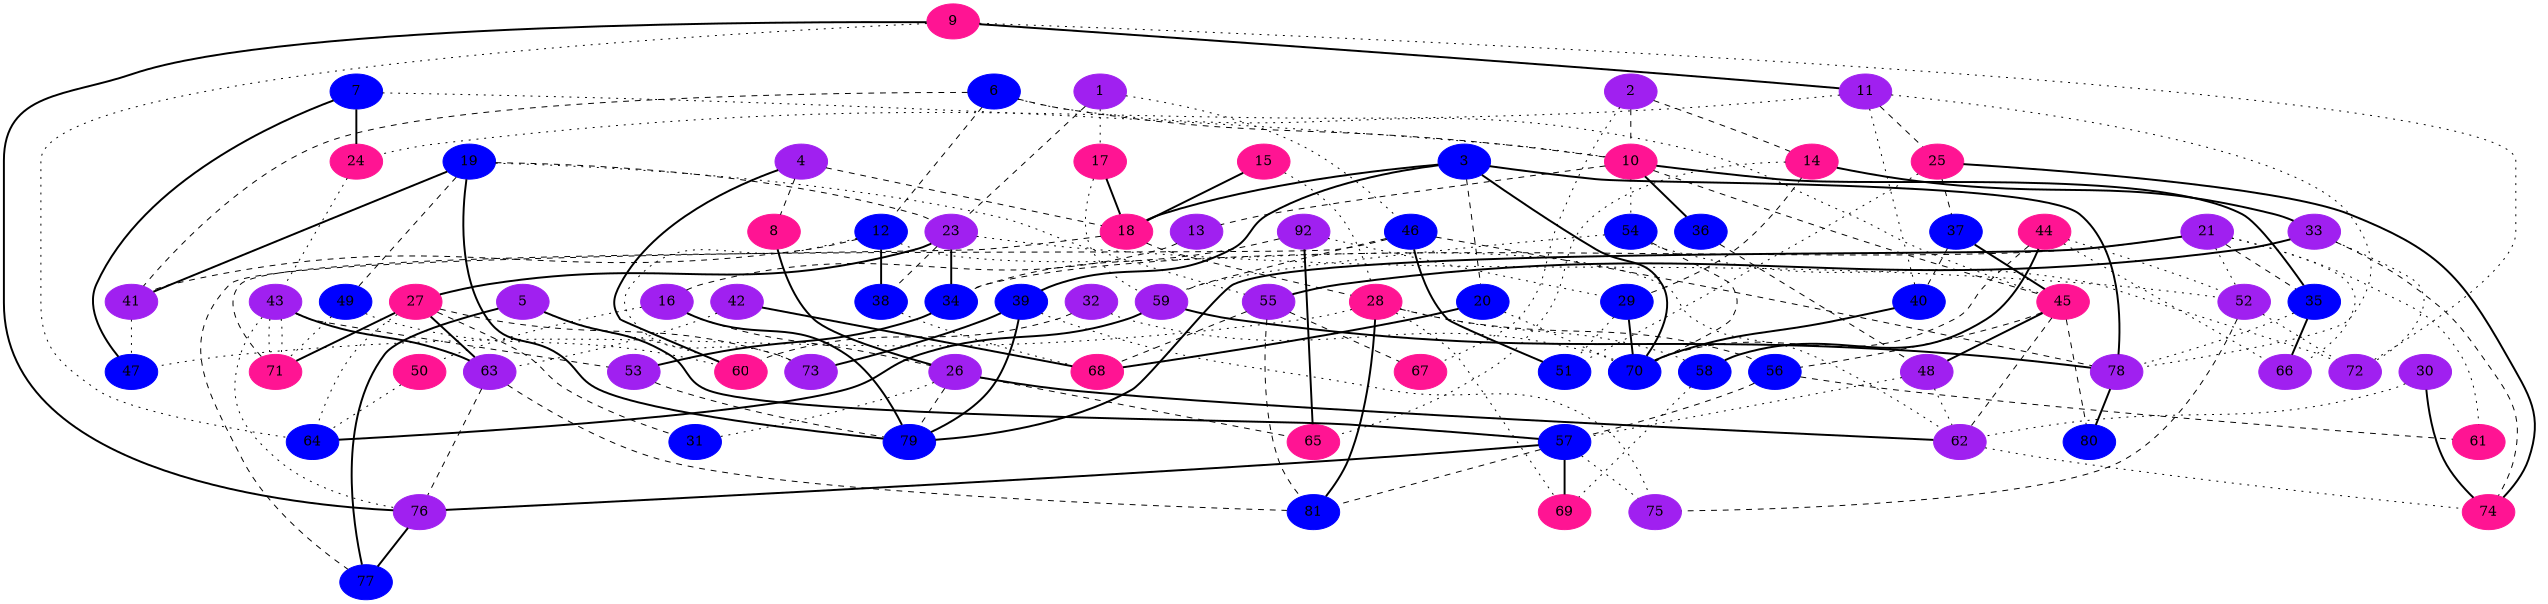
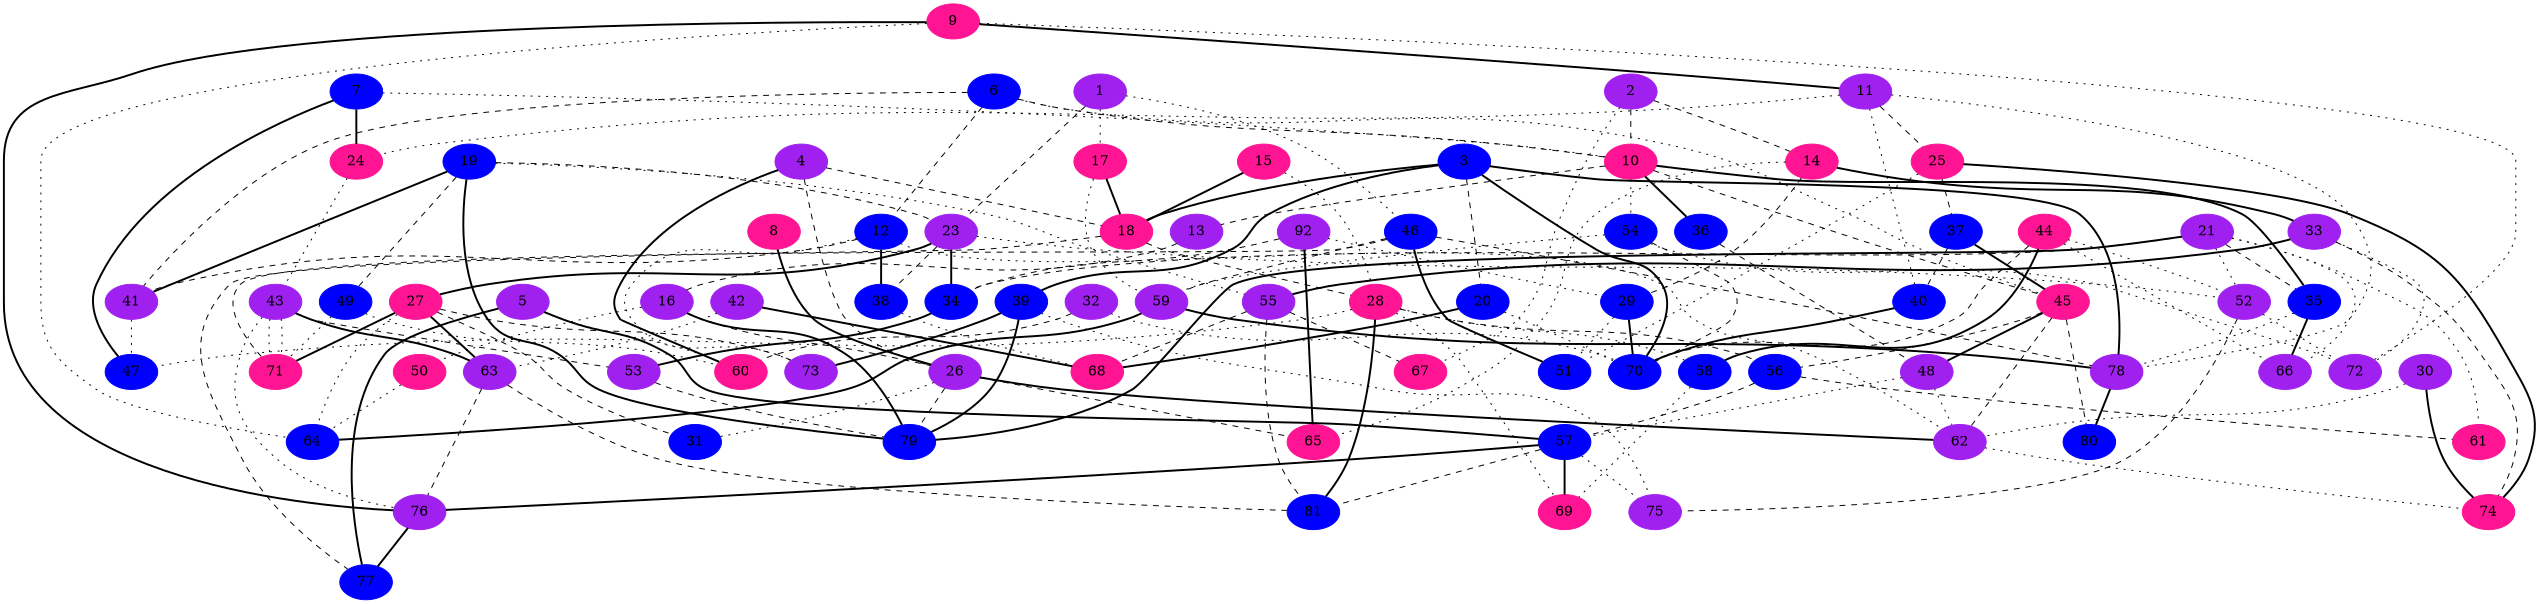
edge "4" -- "8": now "4" -- "26"
